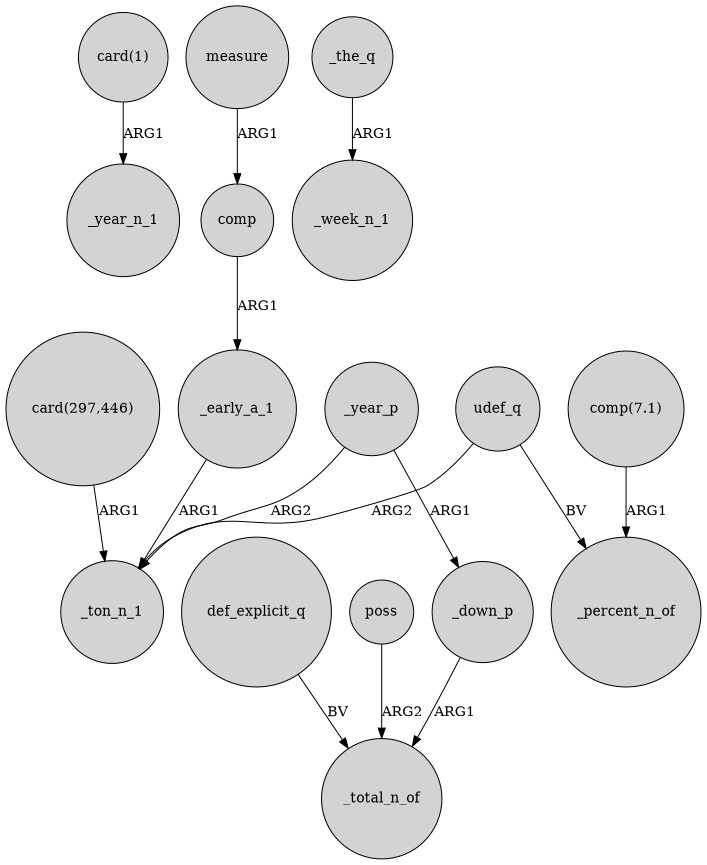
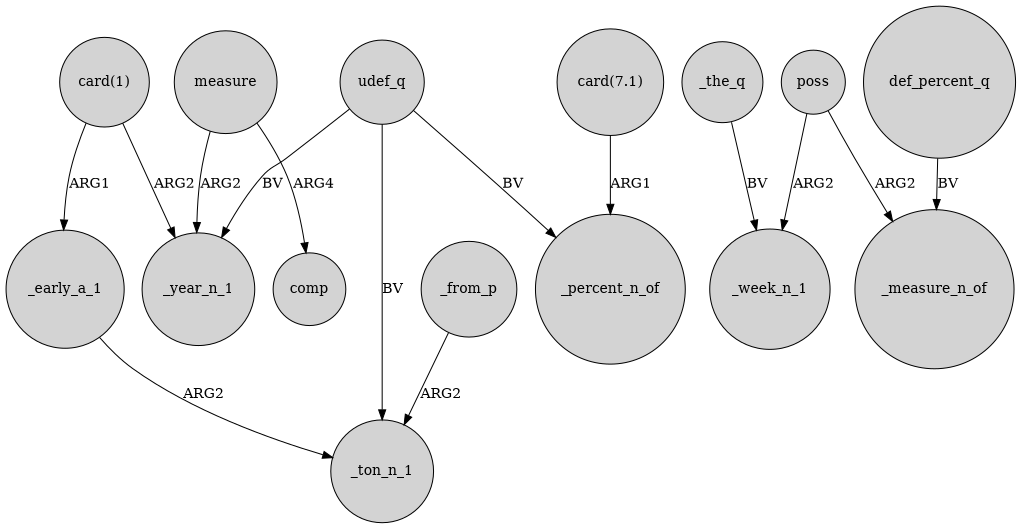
edge "card(1)" -> "_year_n_1": label "ARG1" -> "ARG2"
edge "measure" -> "comp": label "ARG1" -> "ARG4"
edge "_the_q" -> "_week_n_1": label "ARG1" -> "BV"
edge "udef_q" -> "_year_n_1": added, label "BV"
edge "poss" -> "_week_n_1": added, label "ARG2"
edge "measure" -> "_year_n_1": added, label "ARG2"
edge "comp" -> "_early_a_1": now "card(1)" -> "_early_a_1"
node "card(297,446)": removed
node "_year_p": label "_year_p" -> "_from_p"
node "comp(7.1)": label "comp(7.1)" -> "card(7.1)"
edge "_early_a_1" -> "_ton_n_1": label "ARG1" -> "ARG2"
edge "udef_q" -> "_ton_n_1": label "ARG2" -> "BV"
node "def_explicit_q": label "def_explicit_q" -> "def_percent_q"
node "_down_p": removed
node "_total_n_of": label "_total_n_of" -> "_measure_n_of"
